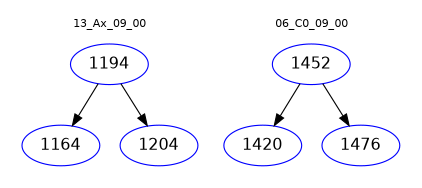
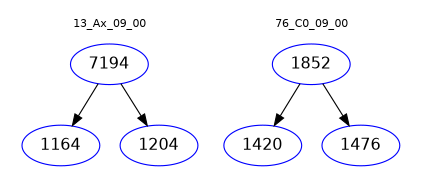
cluster "06_C0_09_00": label "06_C0_09_00" -> "76_C0_09_00"
node "1194": label "1194" -> "7194"
node "1452": label "1452" -> "1852"
